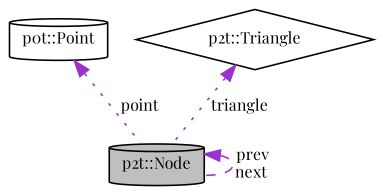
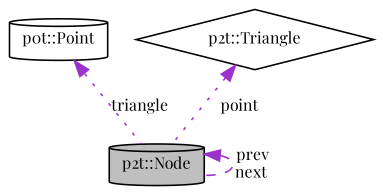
edge "p2t::Node" -> "p0t::Point": label " point" -> " triangle"
edge "p2t::Node" -> "p2t::Triangle": label " triangle" -> " point"
